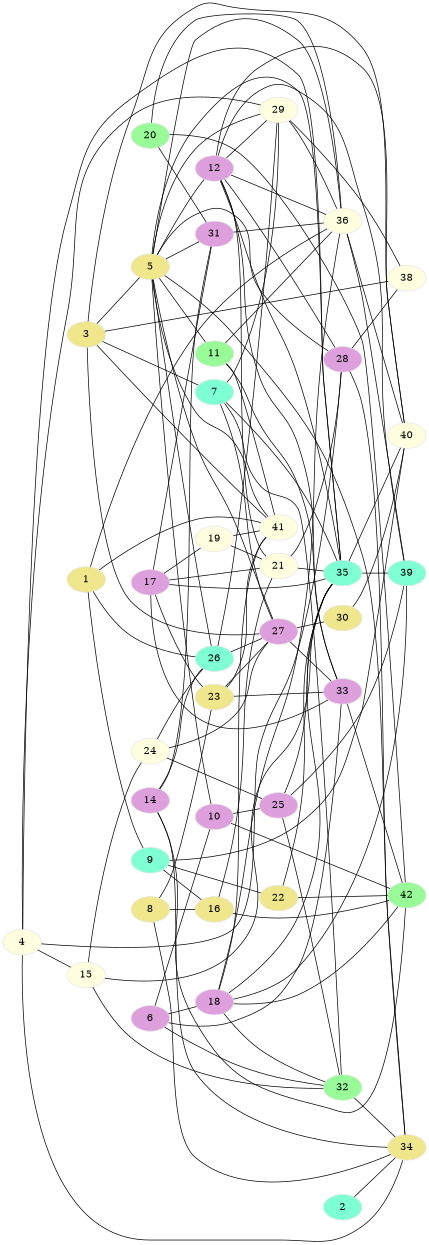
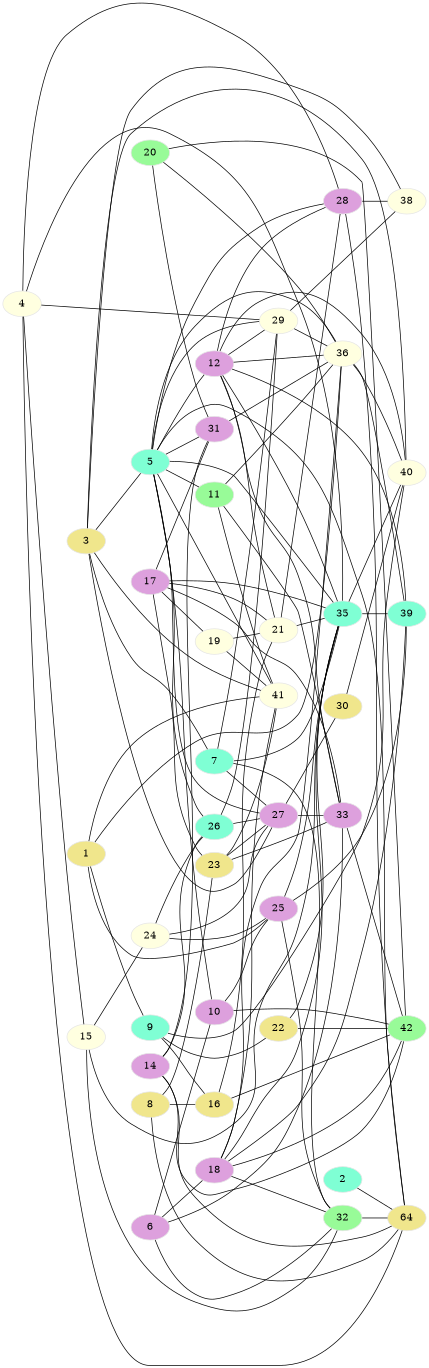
node "5": fillcolor khaki -> aquamarine
edge "1" -- "26": now "1" -- "25"
node "34": label "34" -> "64"
